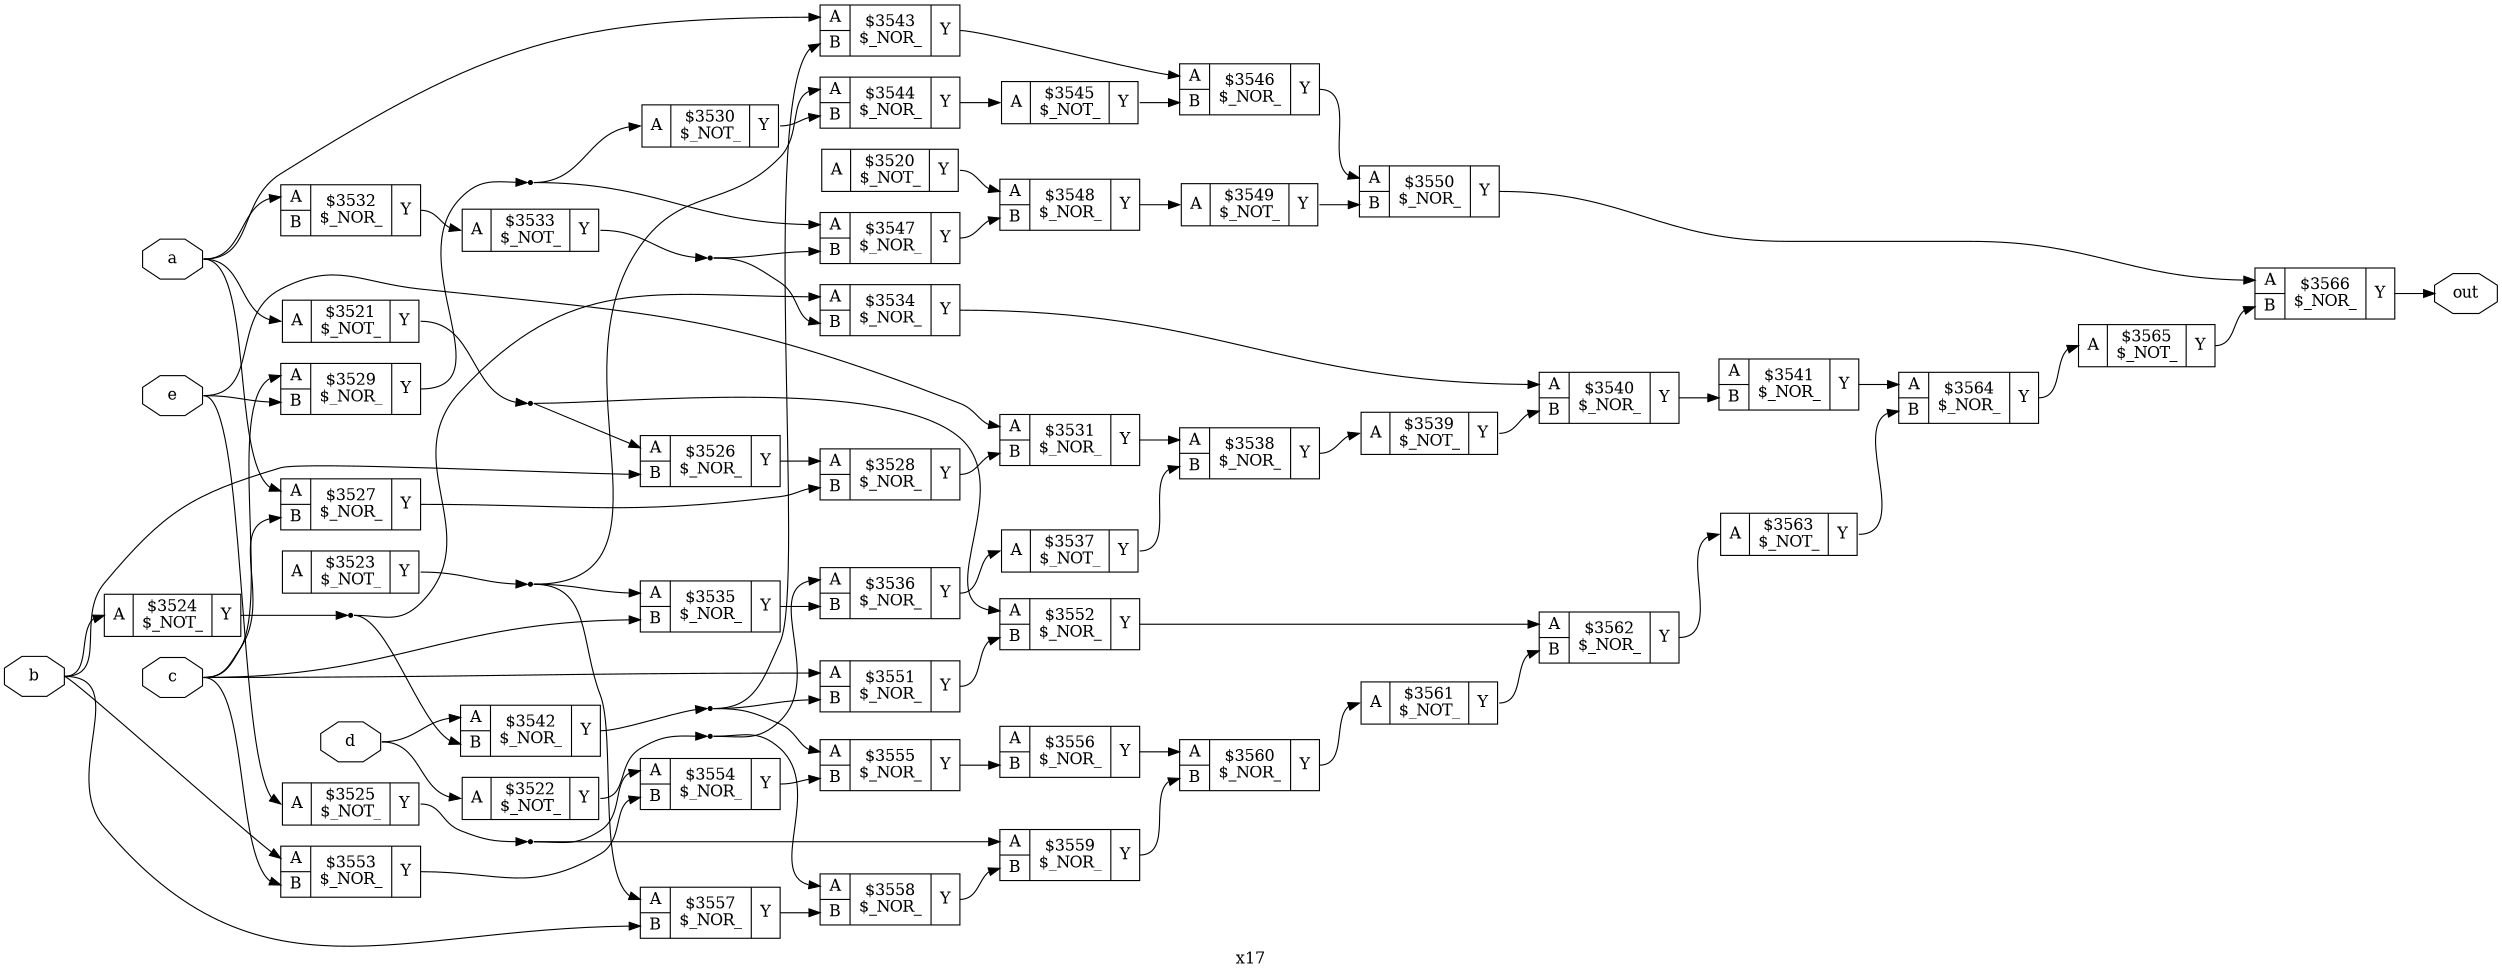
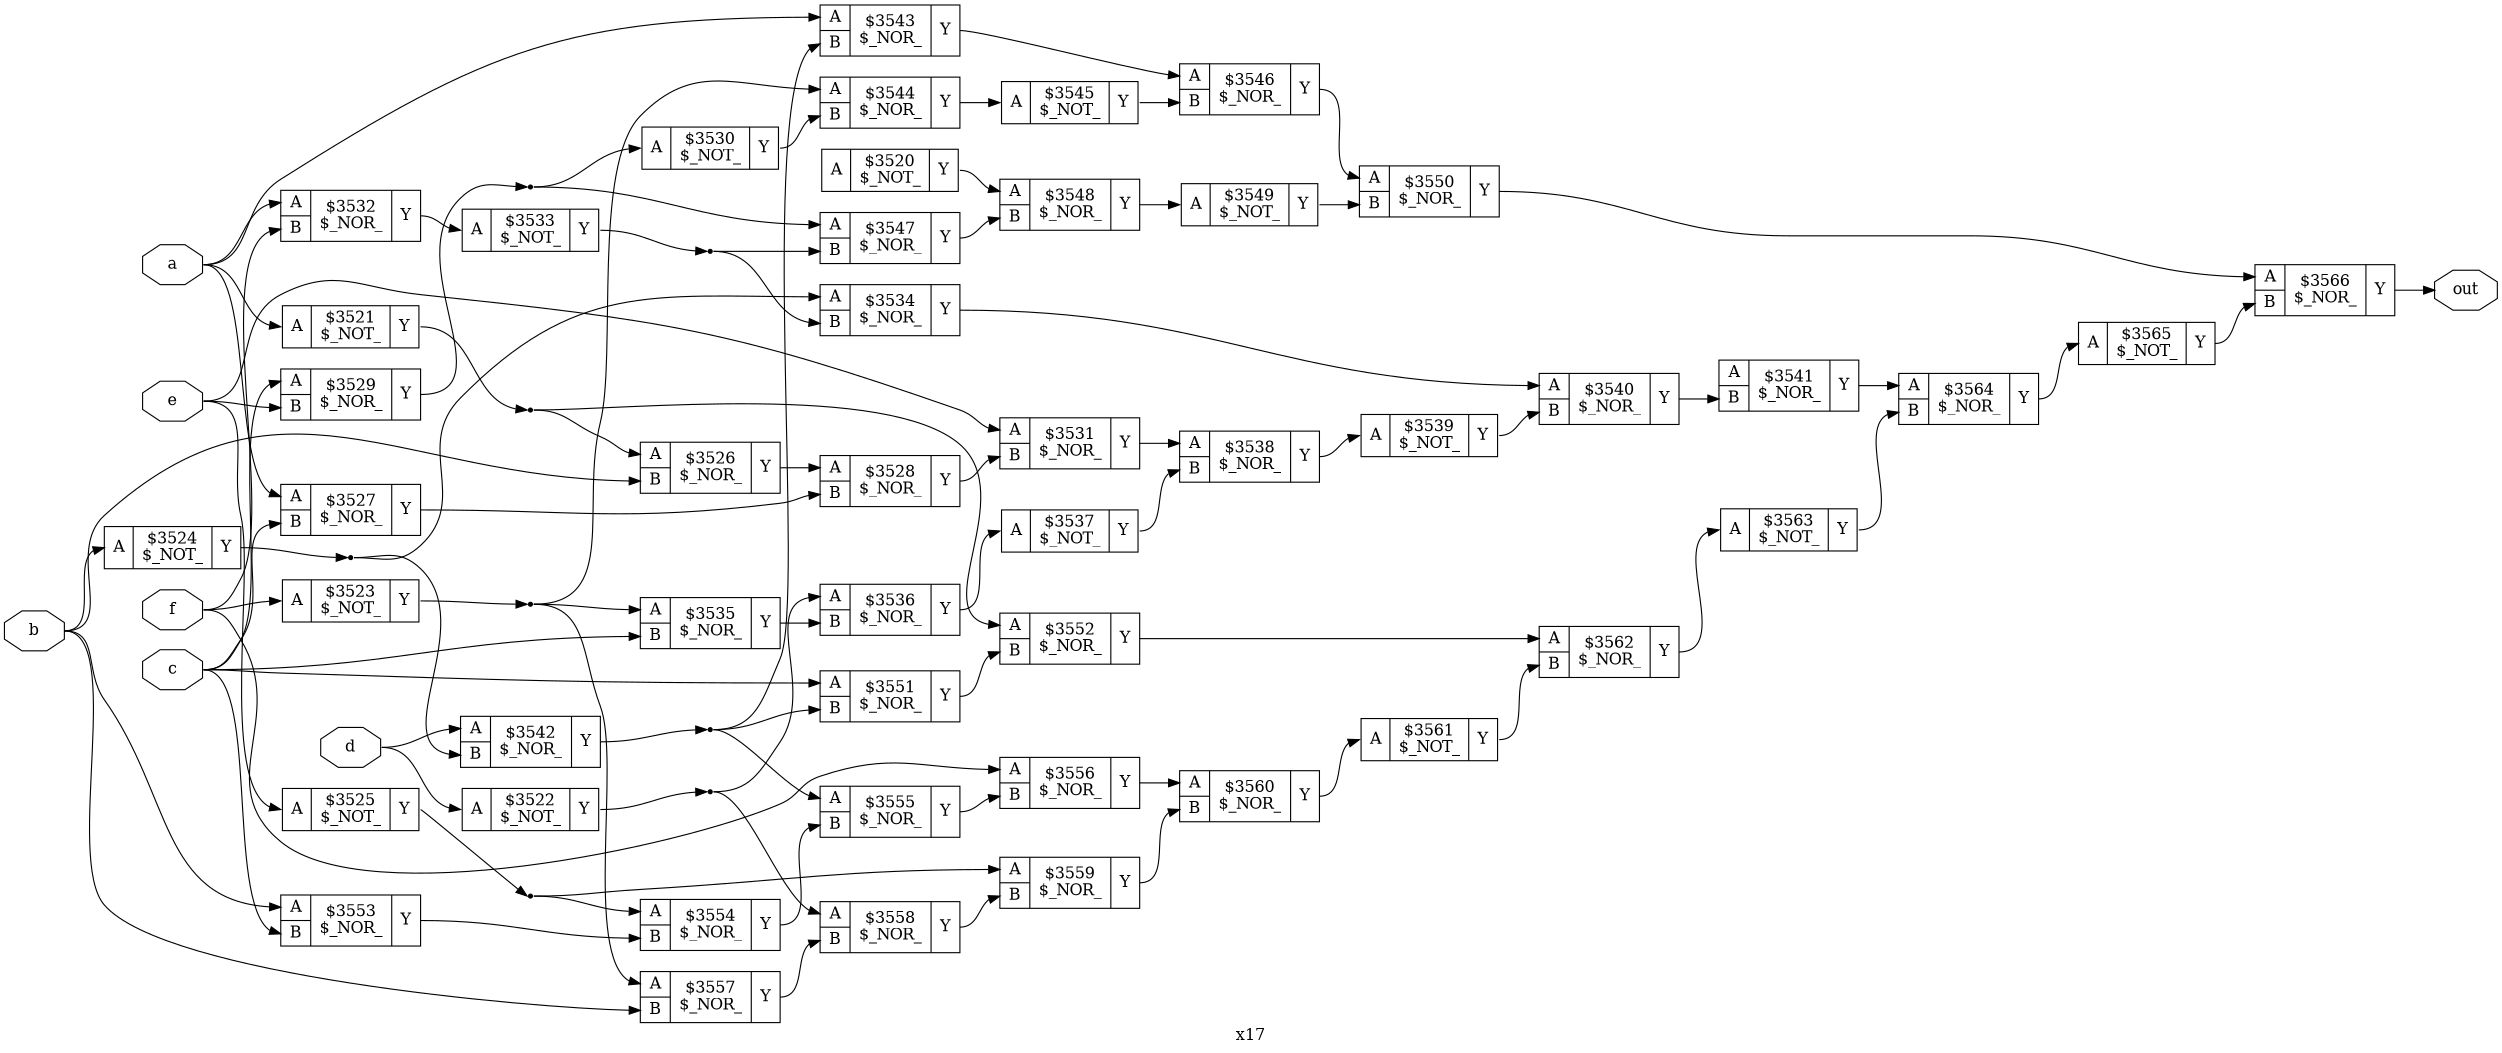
node "f": added
